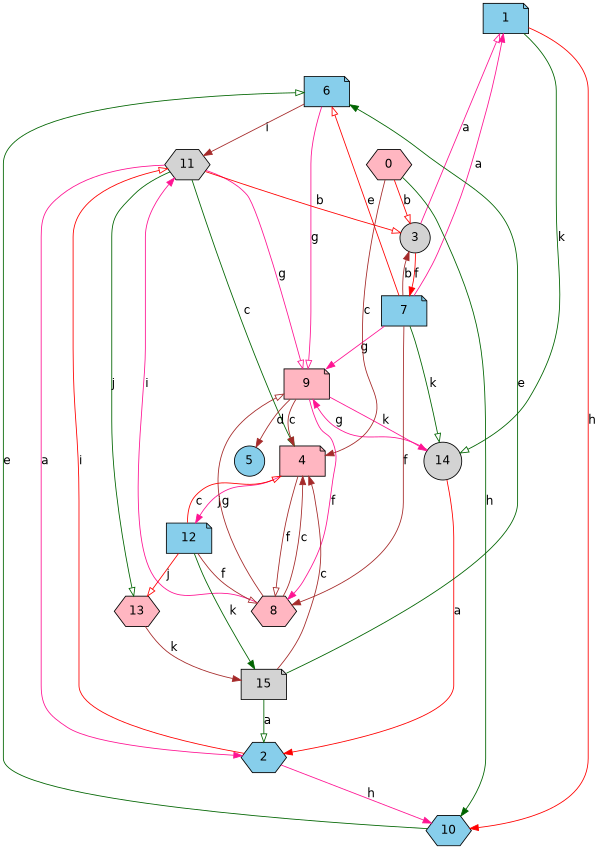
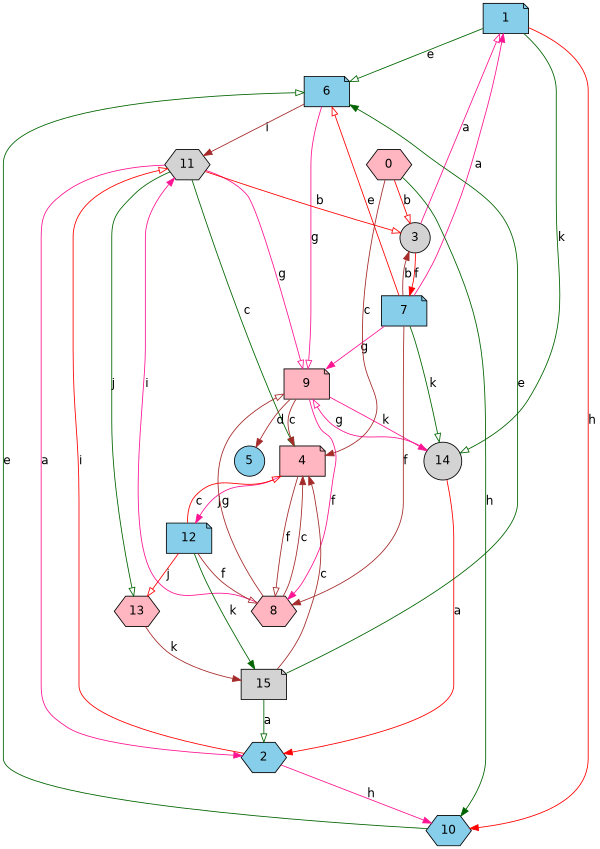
edge "1" -> "6": added, label "e"
edge "14" -> "9": arrowhead normal -> onormal
